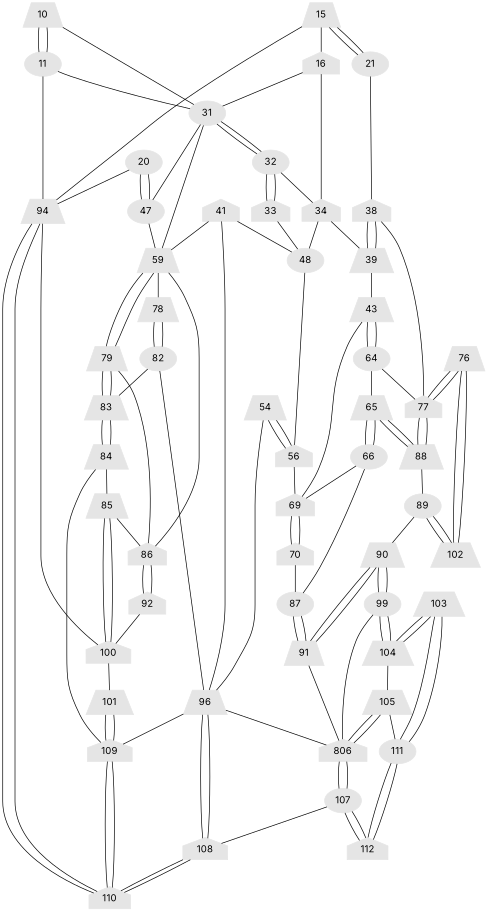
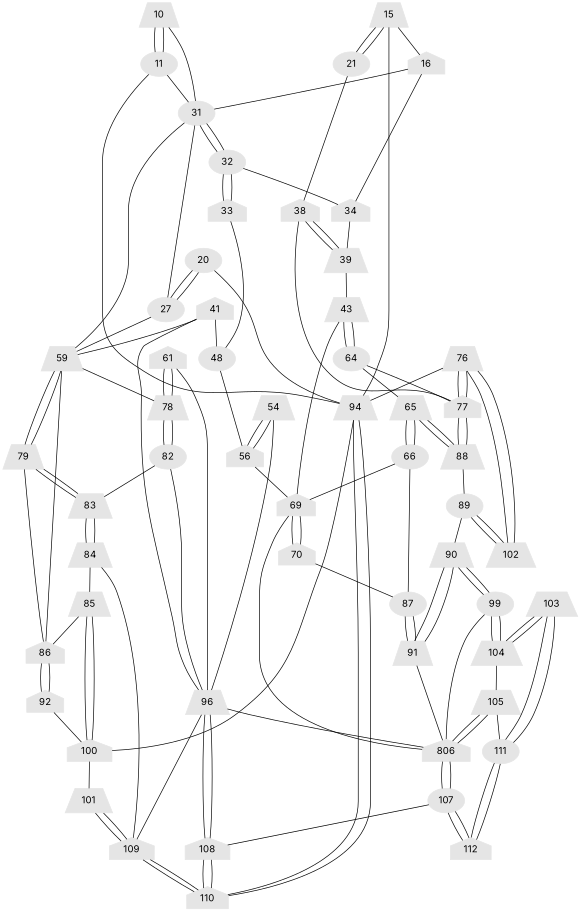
node "47": label "47" -> "27"
edge "34" -- "48": removed
node "61": added
edge "76" -- "94": added
edge "69" -- "806": added
